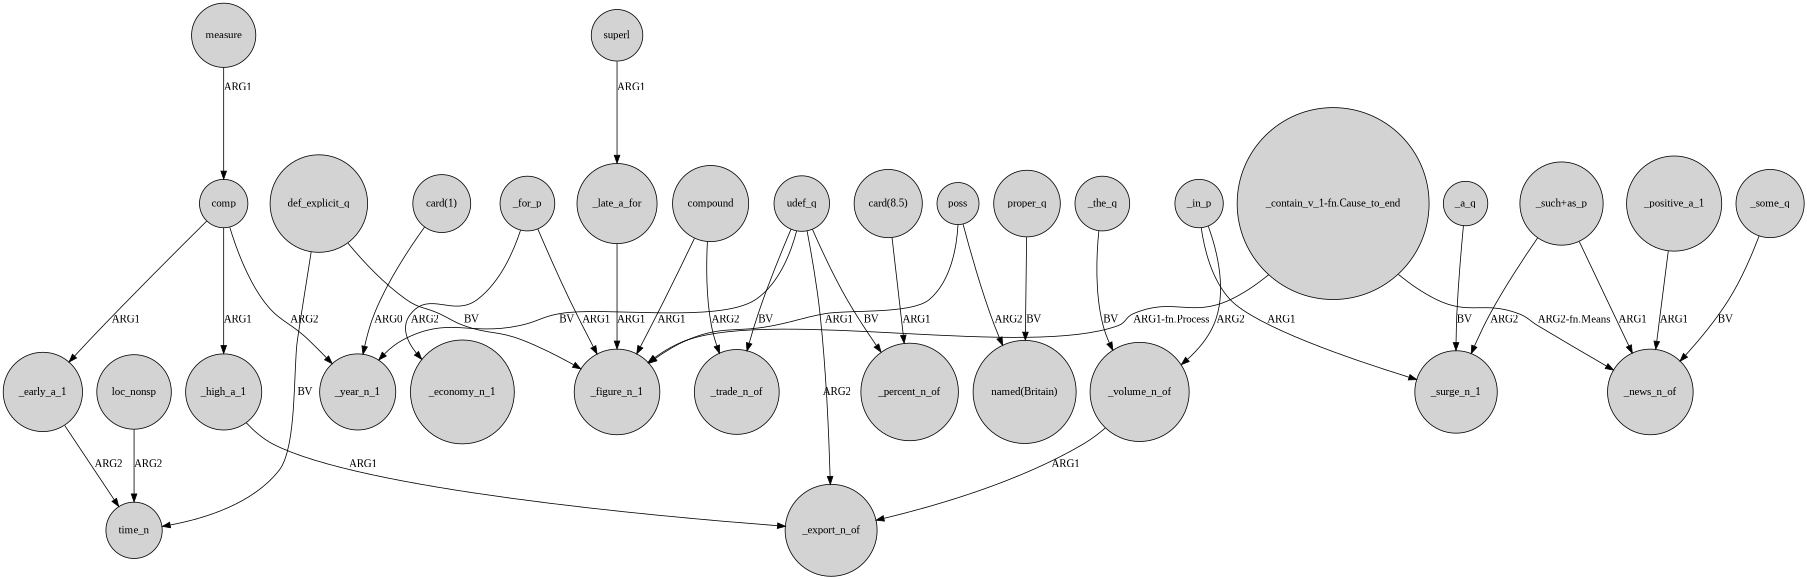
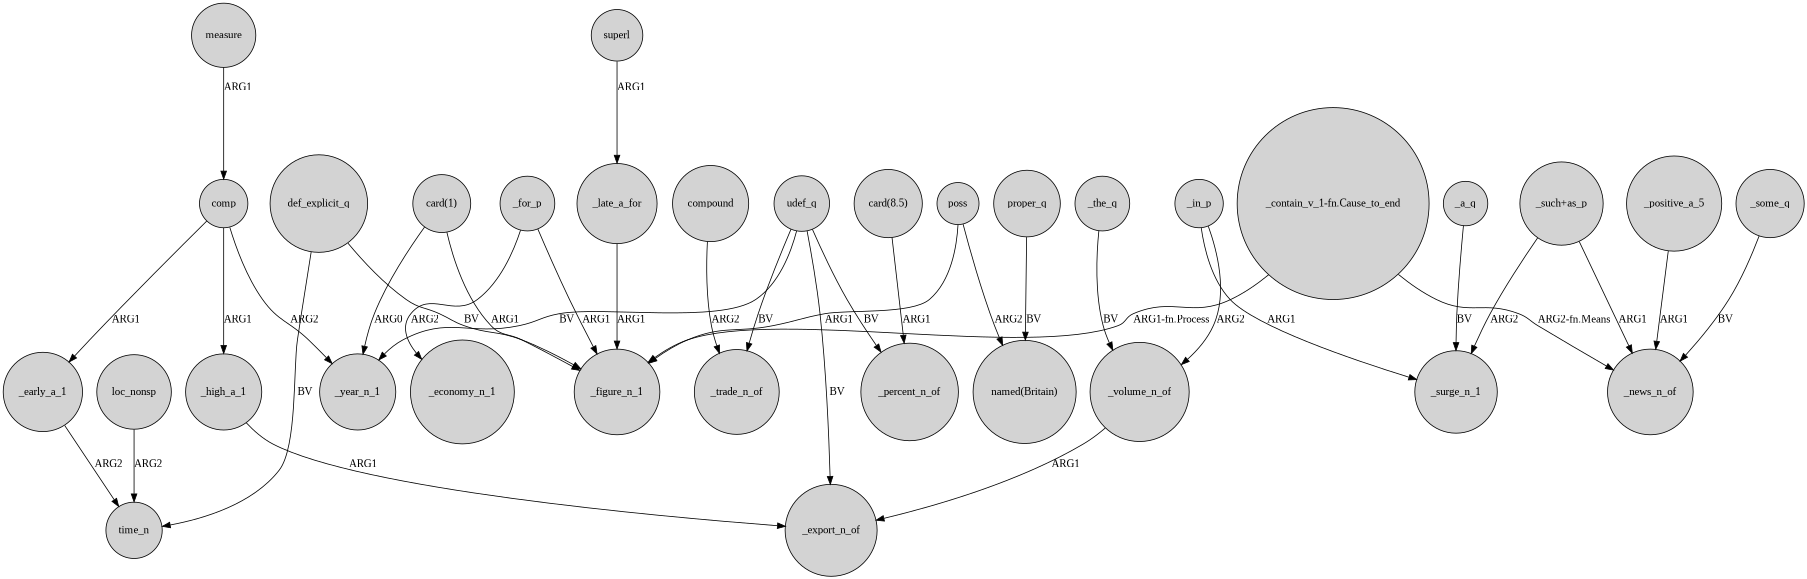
node "_positive_a_1": label "_positive_a_1" -> "_positive_a_5"
edge "compound" -> "_figure_n_1": now "card(1)" -> "_figure_n_1"
edge "udef_q" -> "_export_n_of": label "ARG2" -> "BV"
